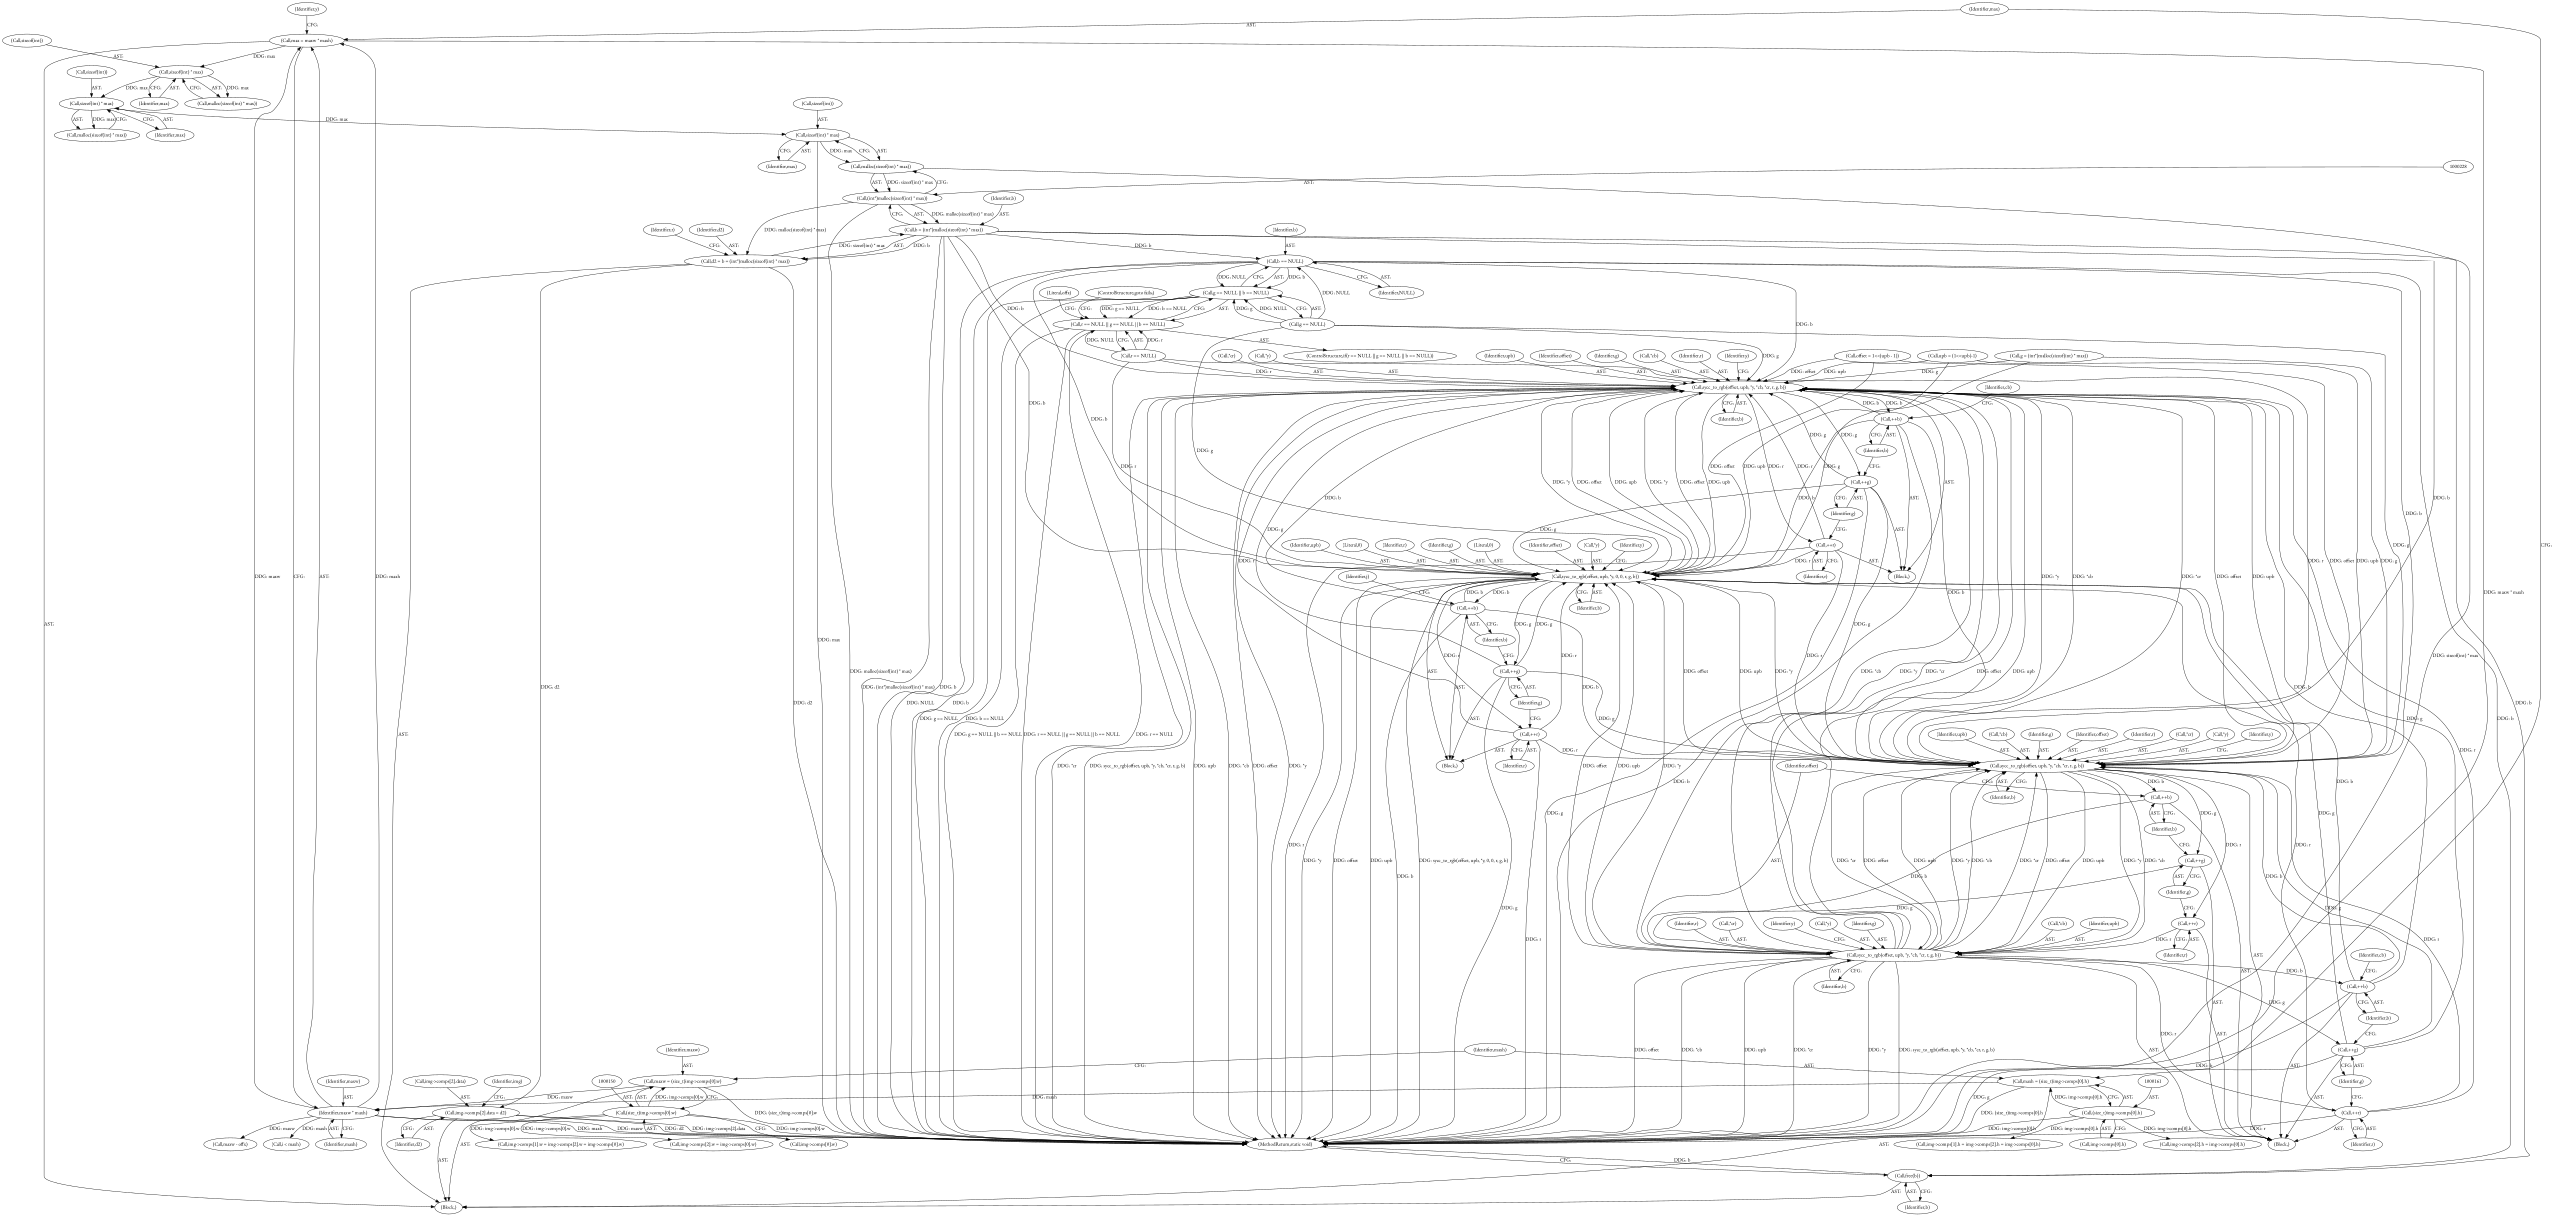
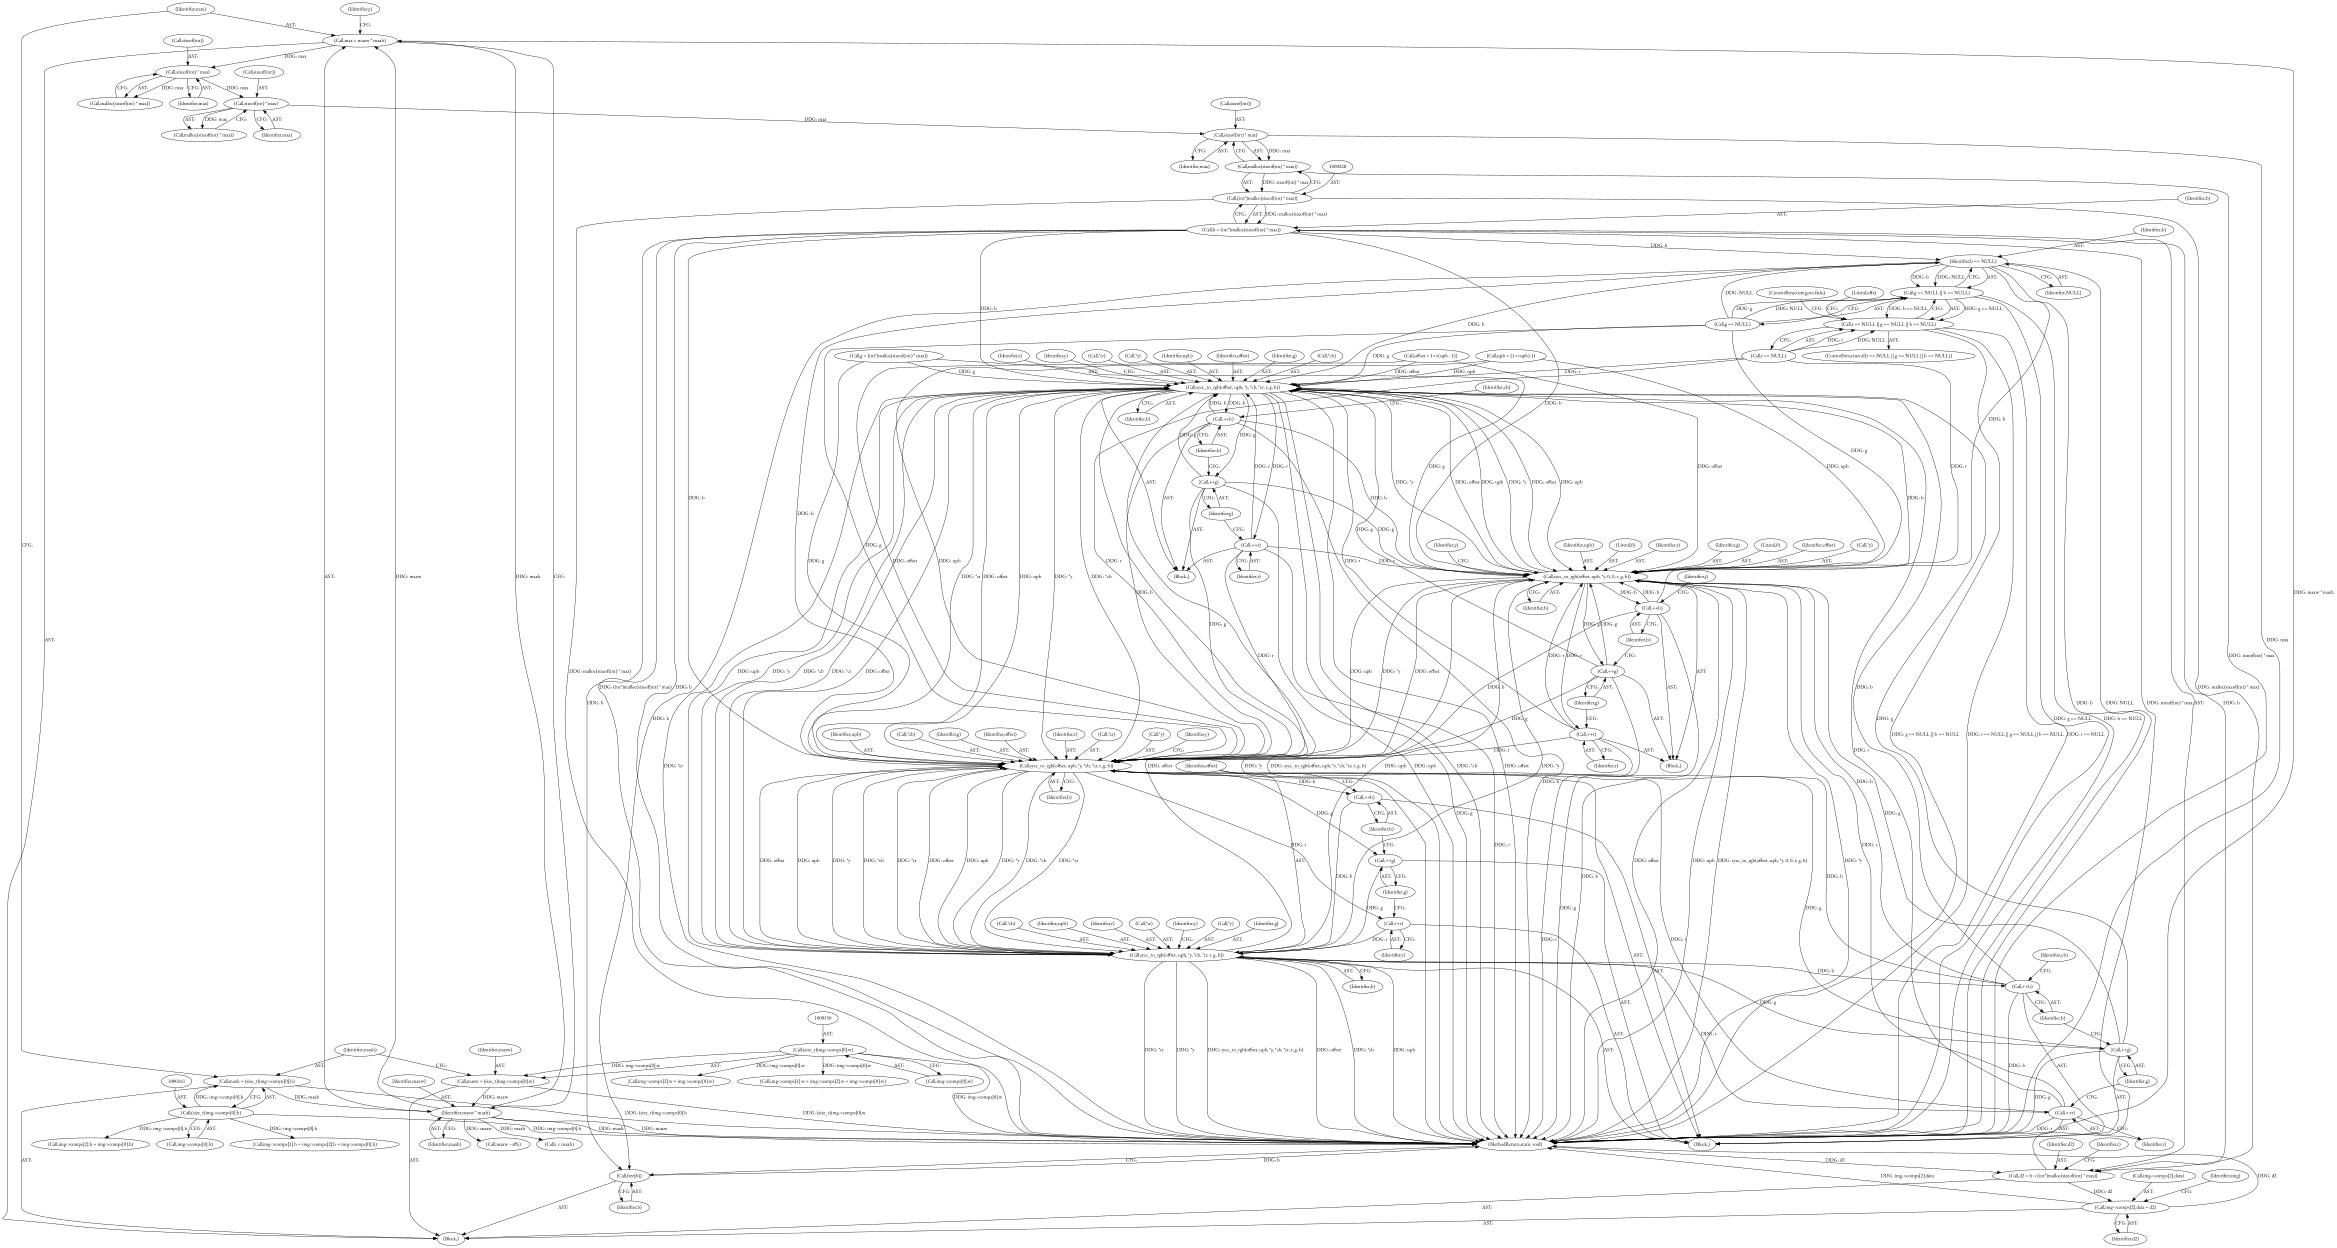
node "(Call,b == NULL)": label "(Call,b == NULL)" -> "(Identifier,b == NULL)"
edge "(Call,d2 = b = (int*)malloc(sizeof(int) * max))" -> "(MethodReturn,static void)": reversed
edge "(Call,maxw = (size_t)img->comps[0].w)" -> "(Call,(size_t)img->comps[0].w)": removed, label "CFG:"
